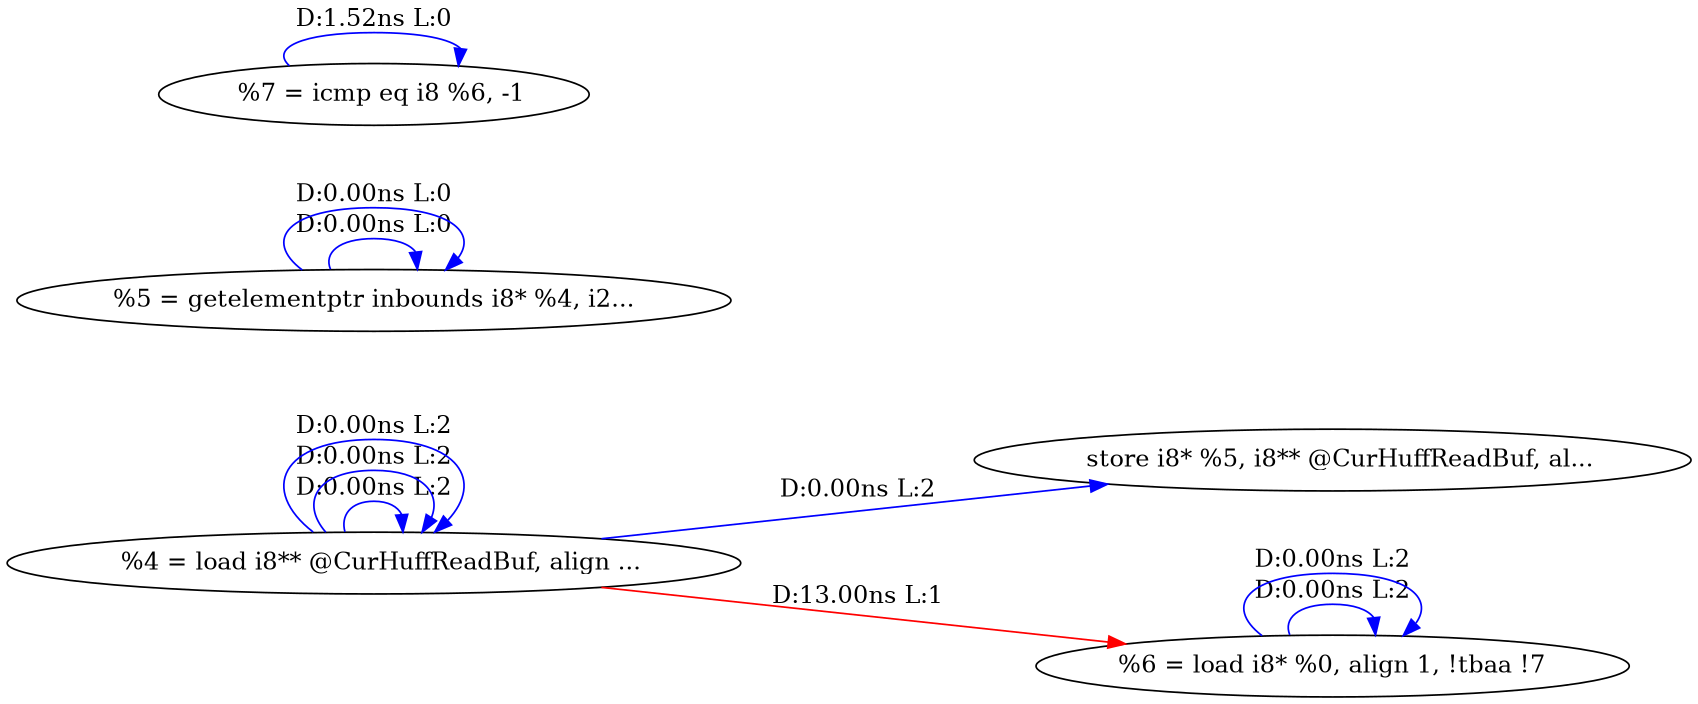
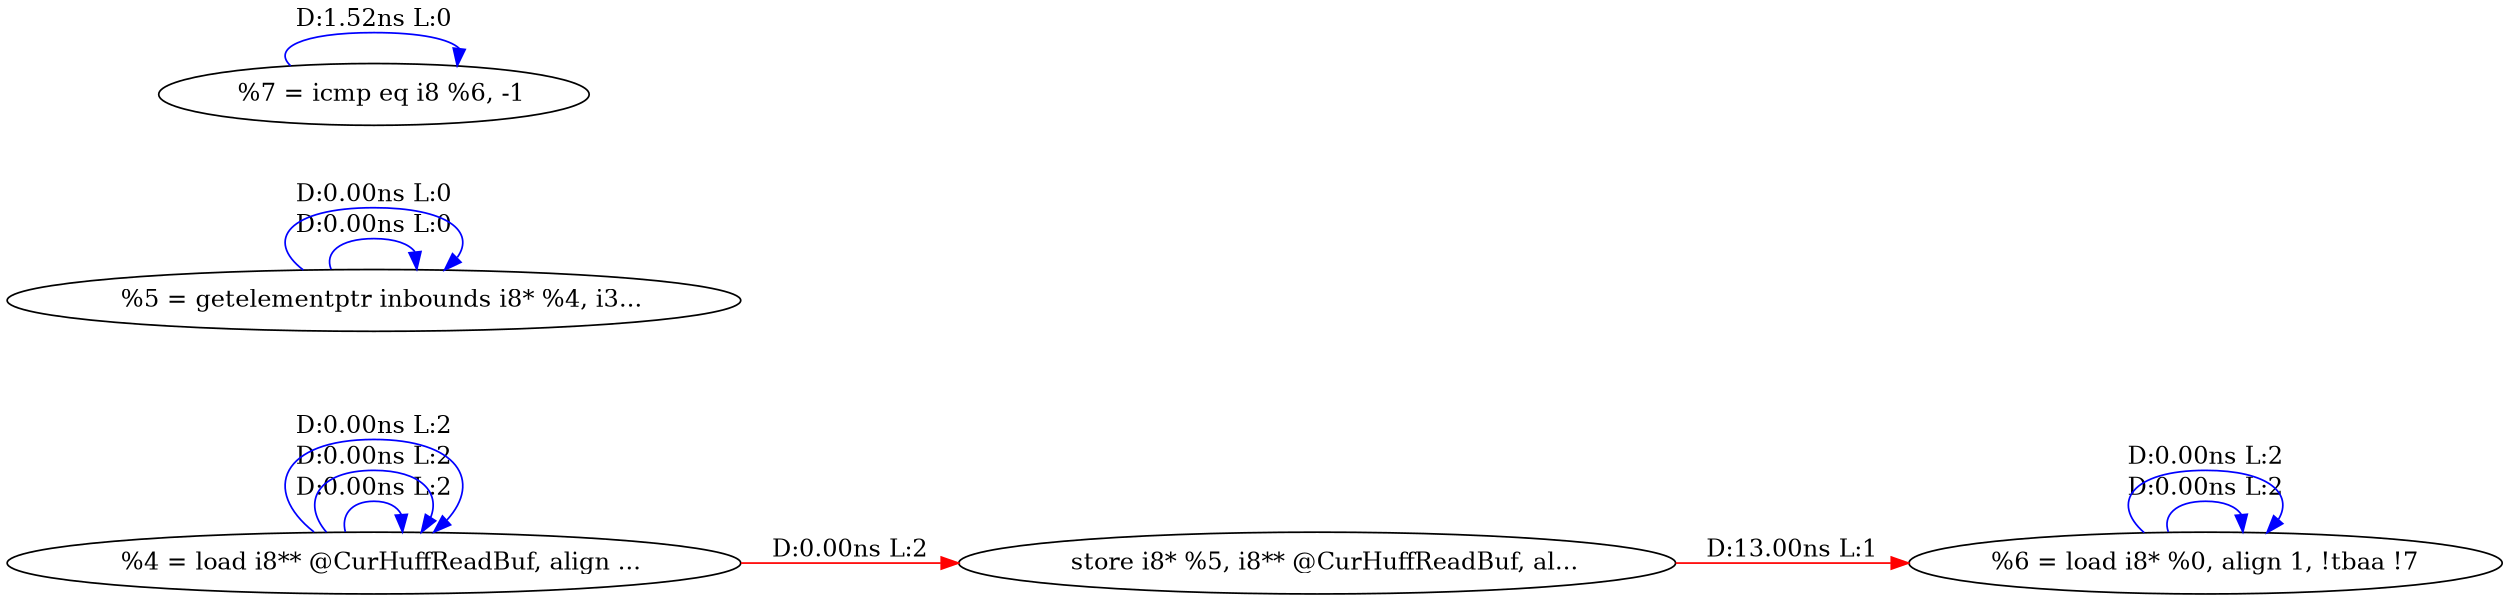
node "%5 = getelementptr inbounds i8* %4, i2...": label "%5 = getelementptr inbounds i8* %4, i2..." -> "%5 = getelementptr inbounds i8* %4, i3..."
edge "%4 = load i8** @CurHuffReadBuf, align ..." -> "store i8* %5, i8** @CurHuffReadBuf, al...": color blue -> red
edge "%4 = load i8** @CurHuffReadBuf, align ..." -> "%6 = load i8* %0, align 1, !tbaa !7": now "store i8* %5, i8** @CurHuffReadBuf, al..." -> "%6 = load i8* %0, align 1, !tbaa !7"
